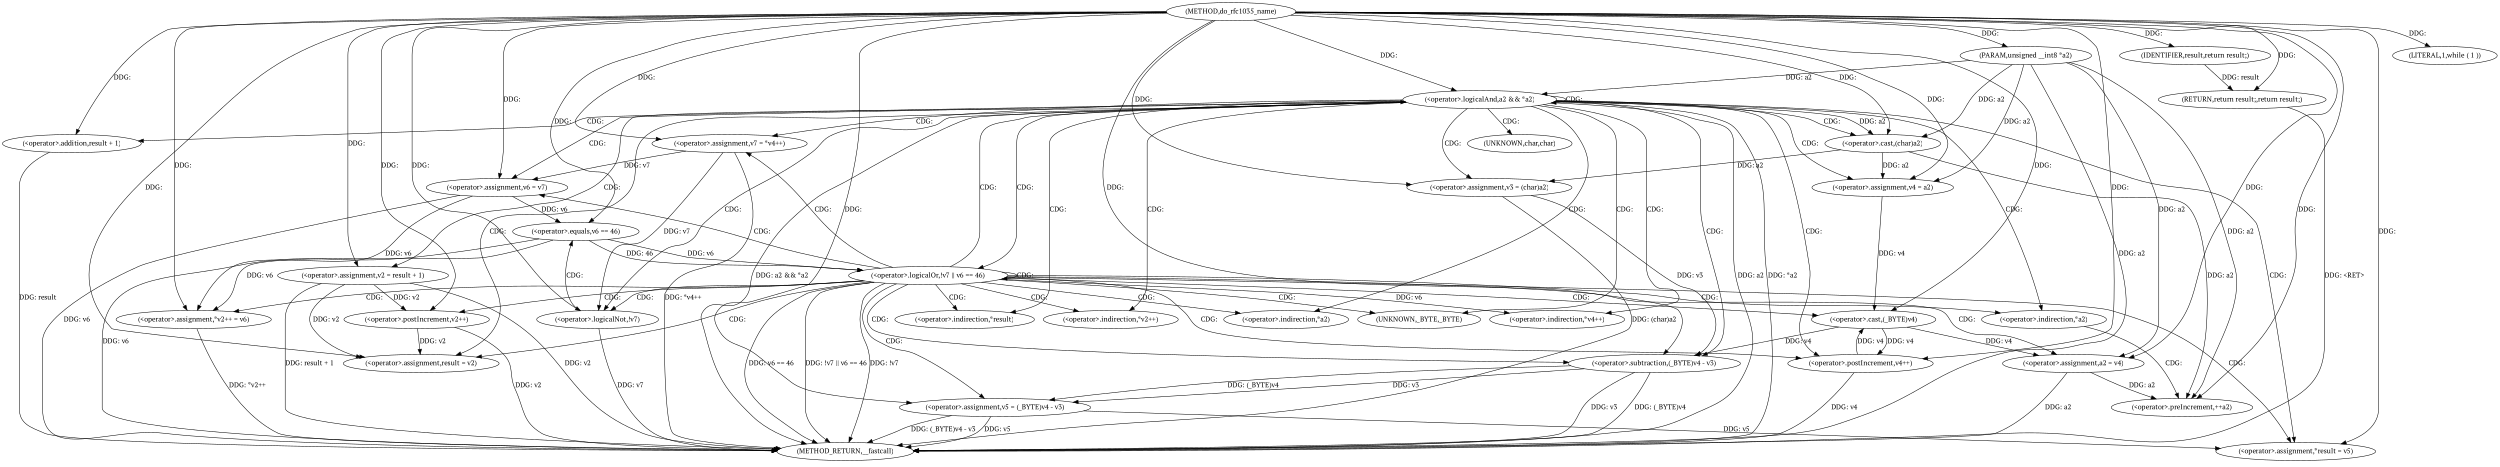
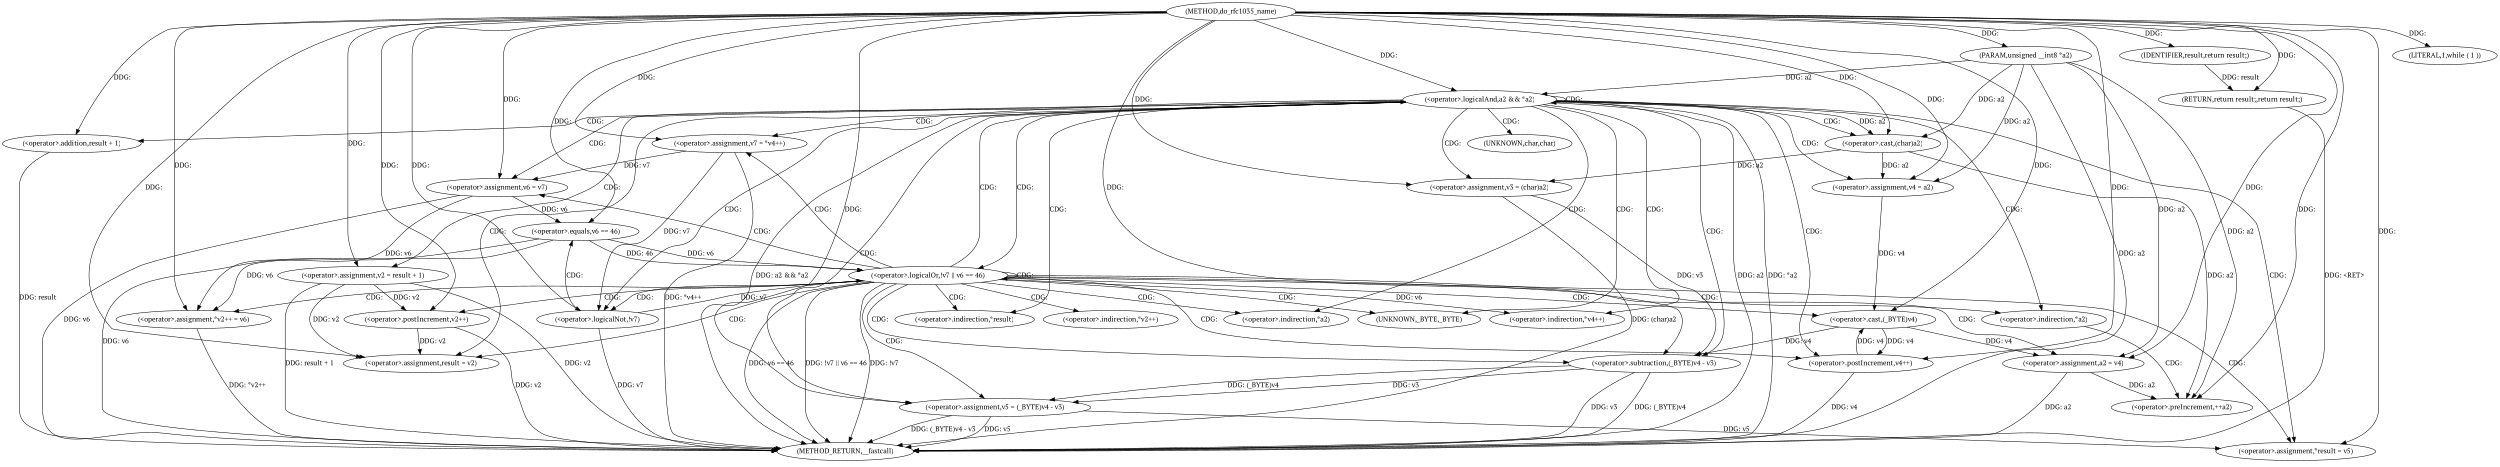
edge "(<operator>.logicalAnd,a2 && *a2)" -> "(<operator>.indirection,*v2++)": now "(<operator>.logicalAnd,a2 && *a2)" -> "(<operator>.assignment,v5 = (_BYTE)v4 - v3)"
edge "(<operator>.logicalNot,!v7)" -> "(<operator>.logicalOr,!v7 || v6 == 46)": added, label "DDG: v7"
